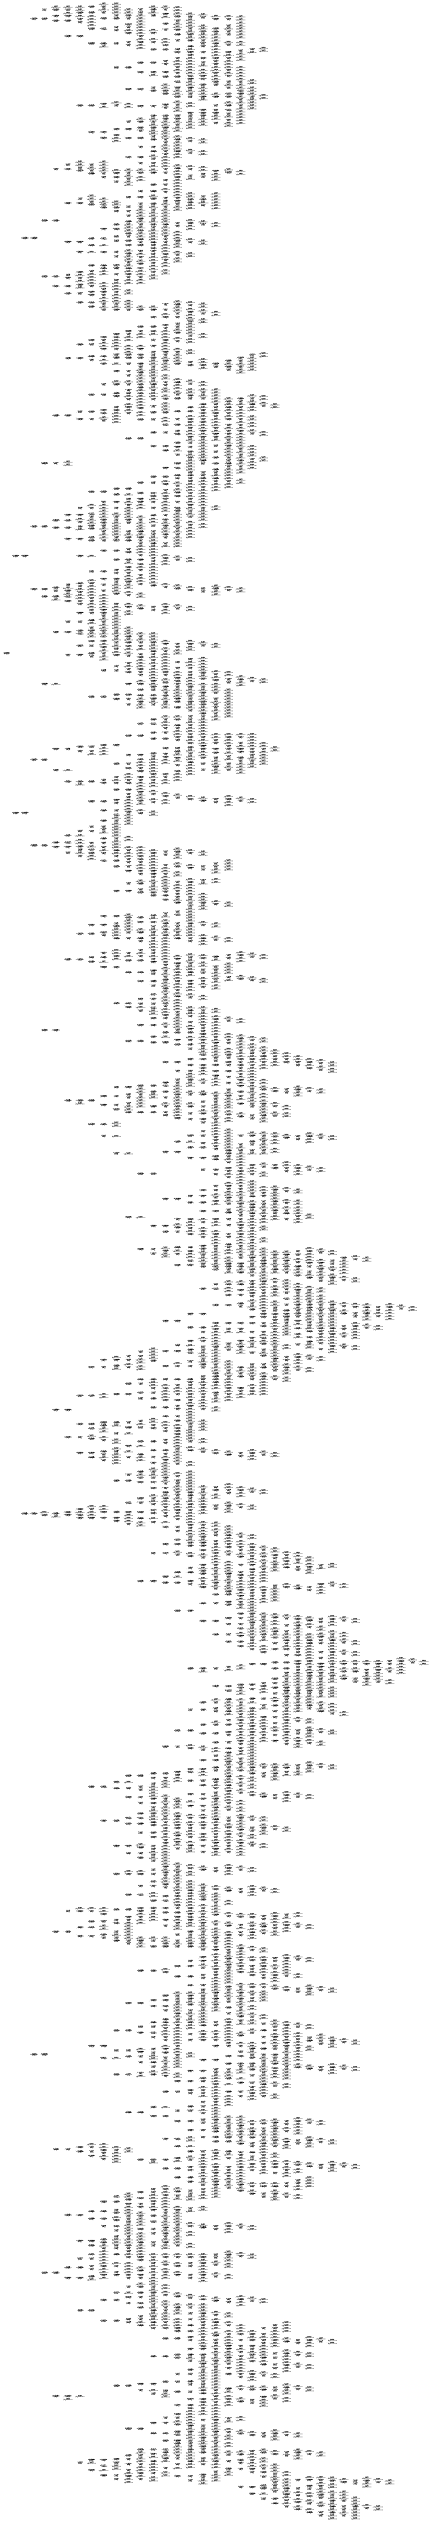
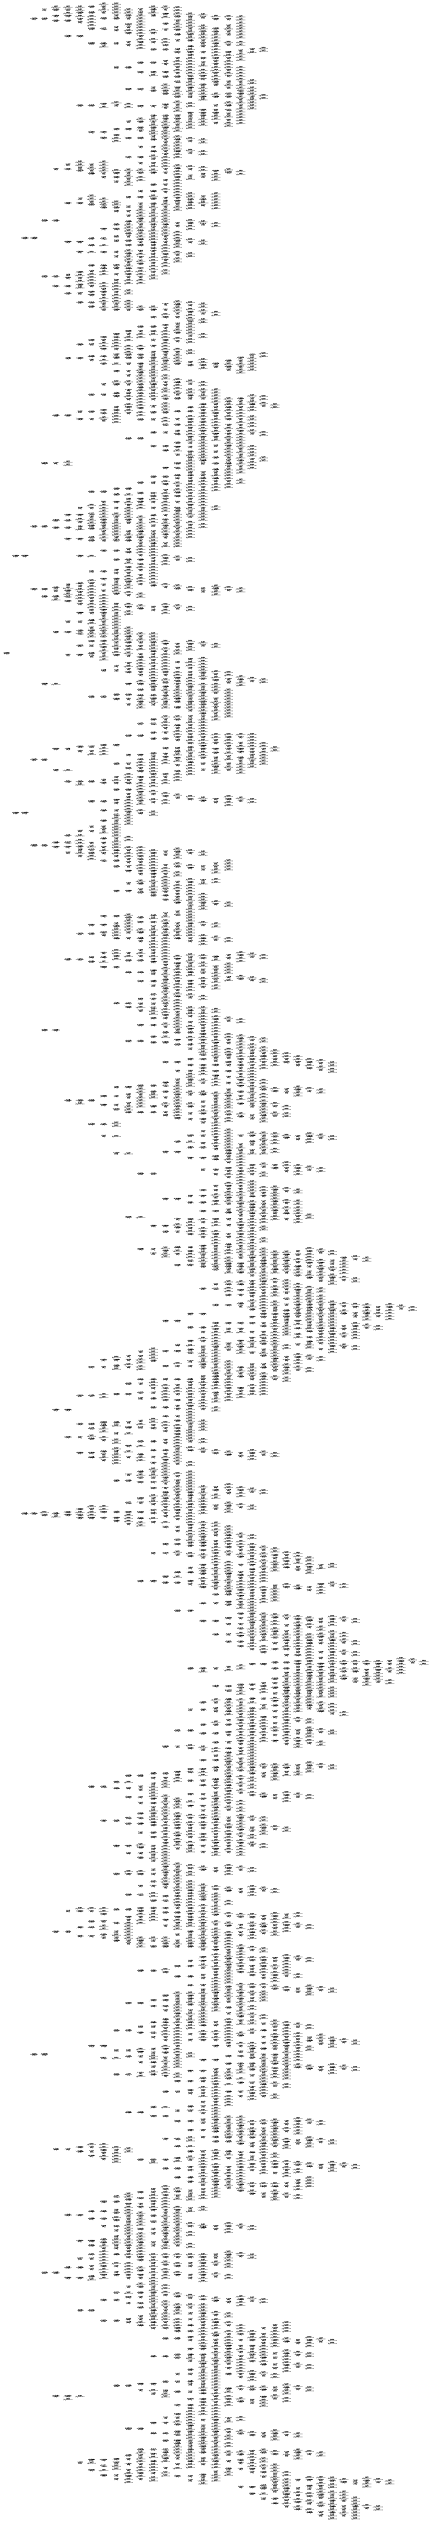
node "X[2] <= 3.0000 gini = 0.8 samples = 5": removed
